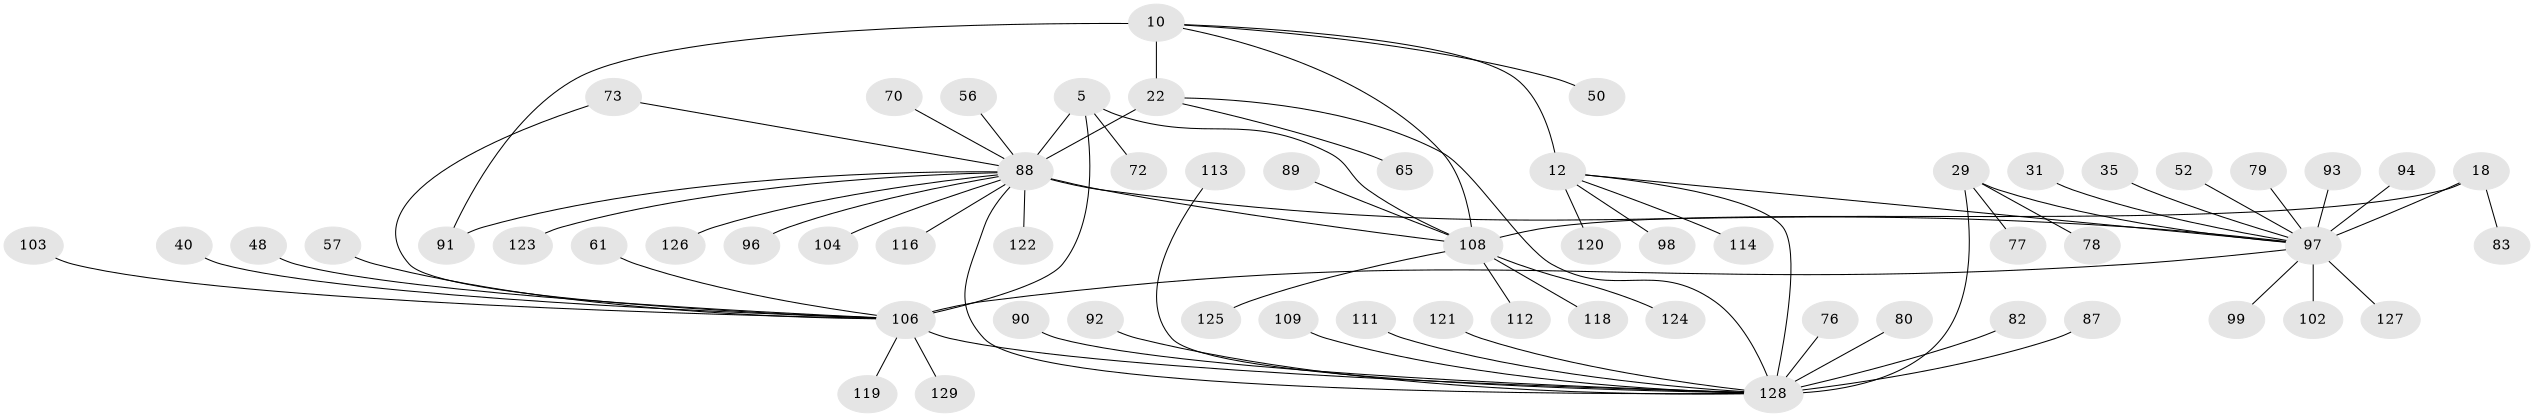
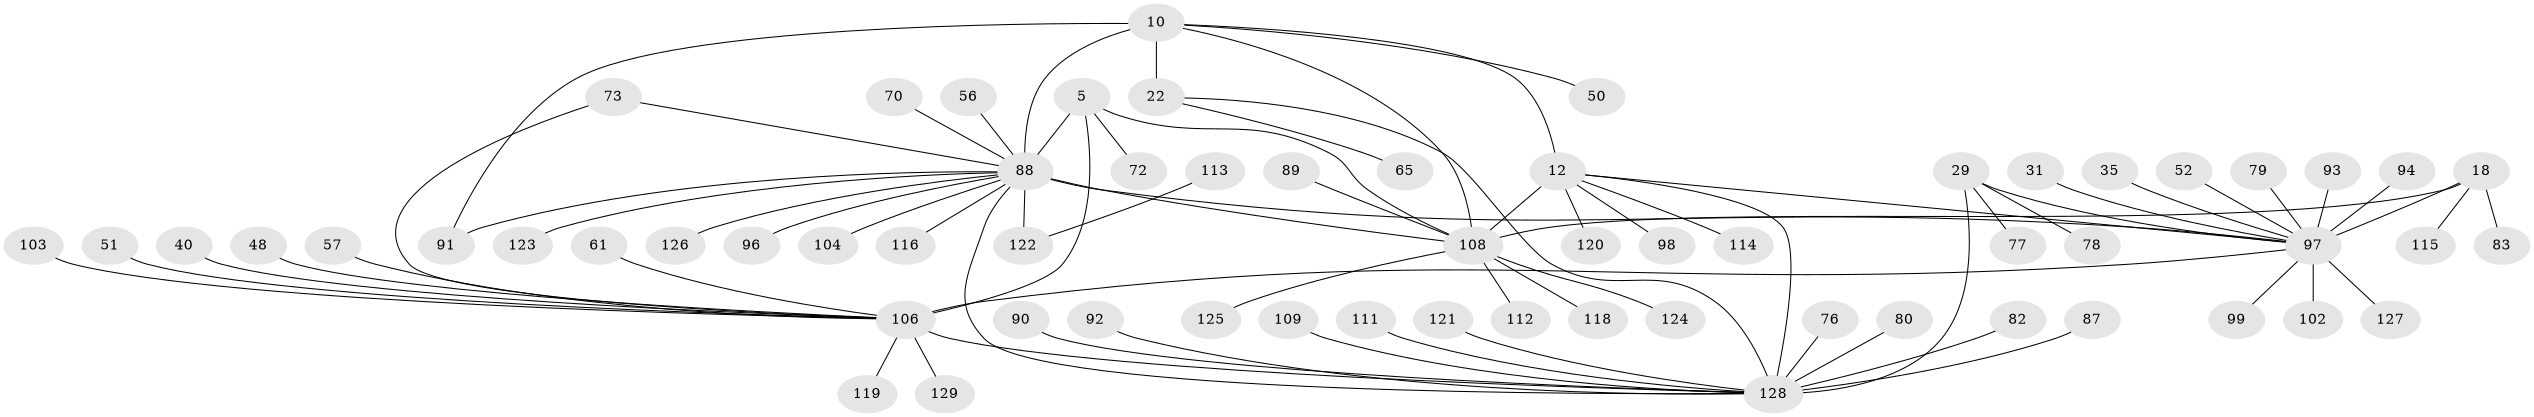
edge "22" -- "88": now "10" -- "88"
edge "12" -- "108": added
node "51": added
node "115": added
edge "113" -- "128": now "113" -- "122"
